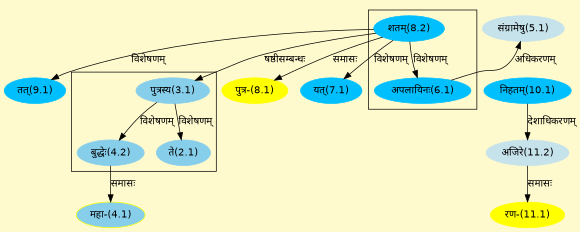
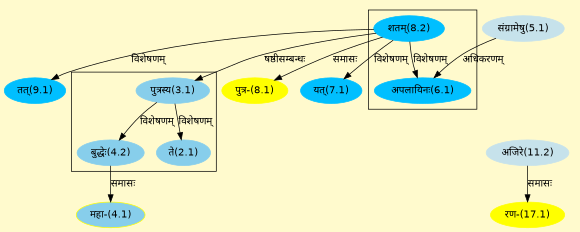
edge "अपलायिनः(6.1)" -> "संग्रामेषु(5.1)": reversed
node "निहतम्(10.1)": removed
node "रण-(11.1)": label "रण-(11.1)" -> "रण-(17.1)"
